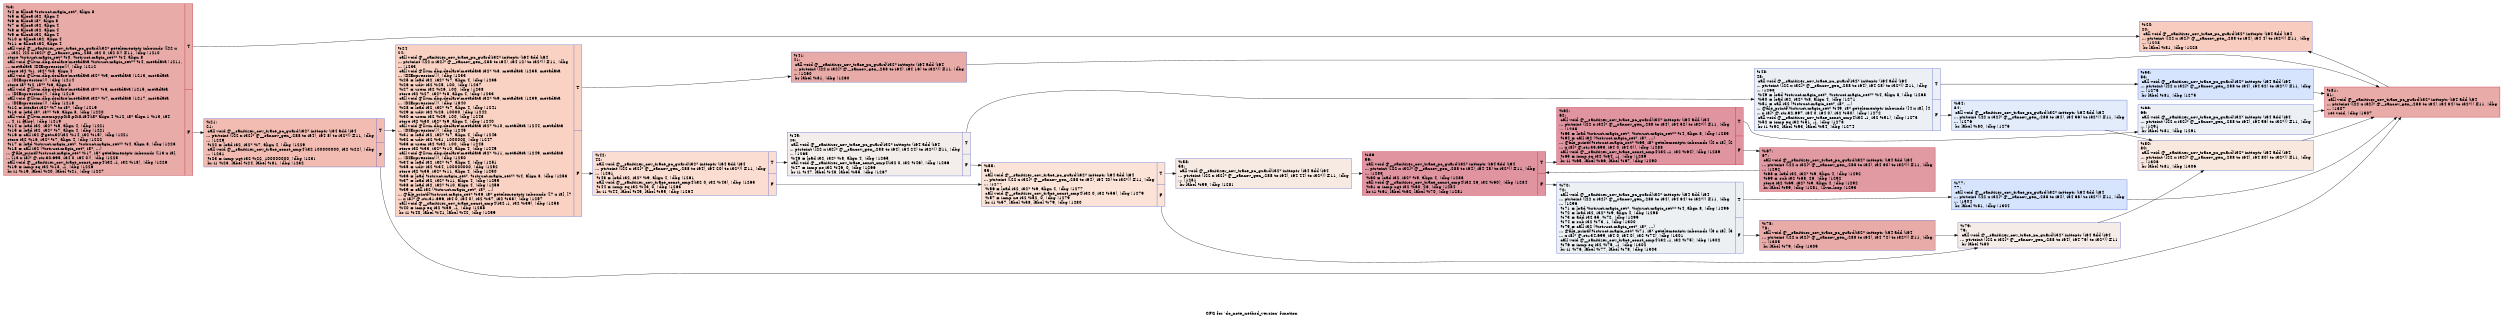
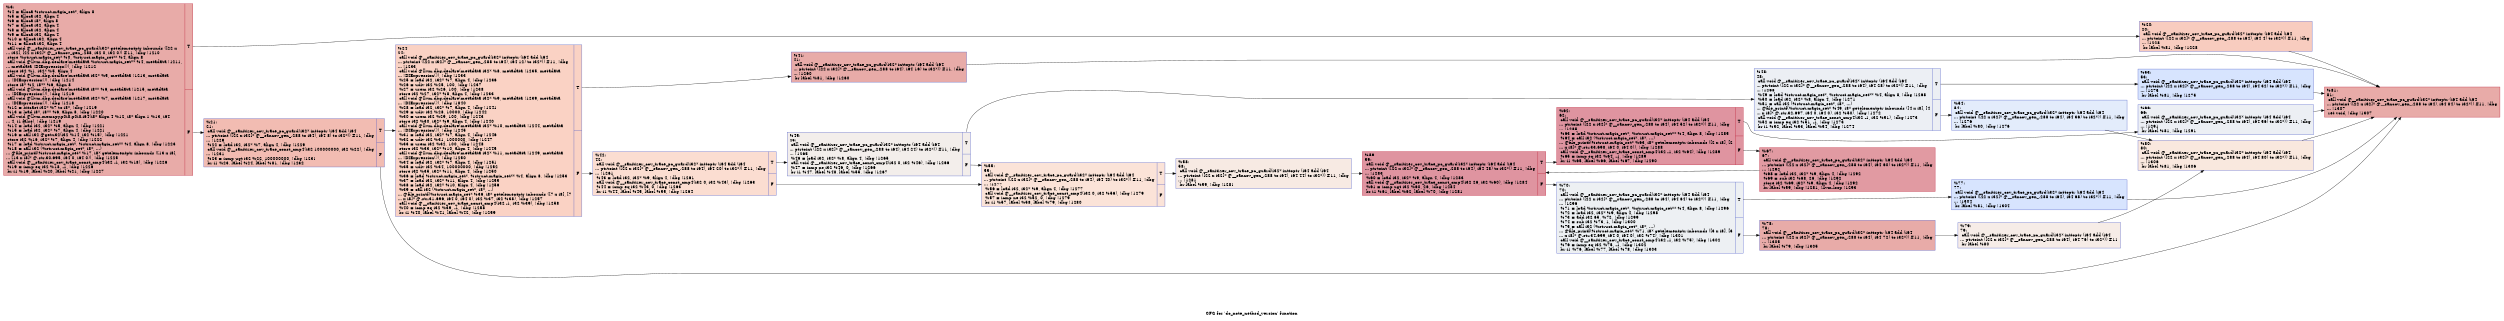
edge "%81:" -> "%20:": reversed
edge "%55:" -> "%79:": removed
